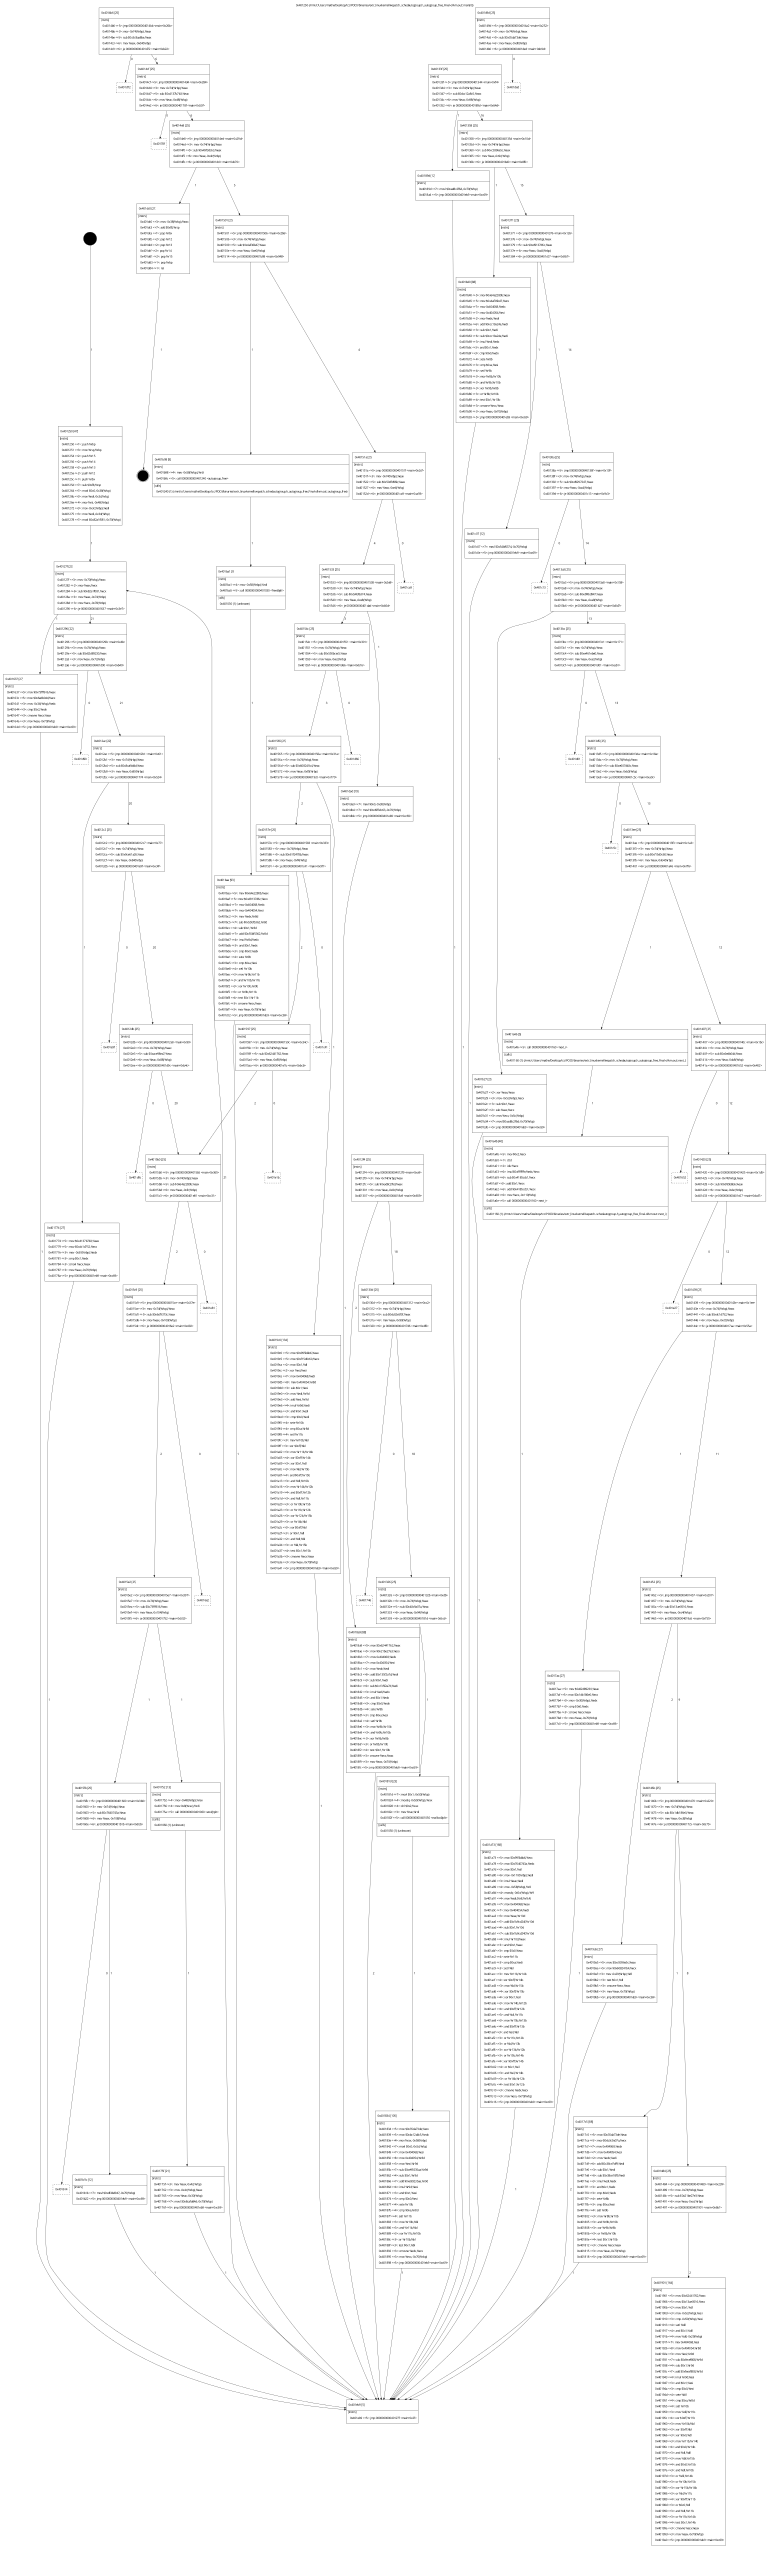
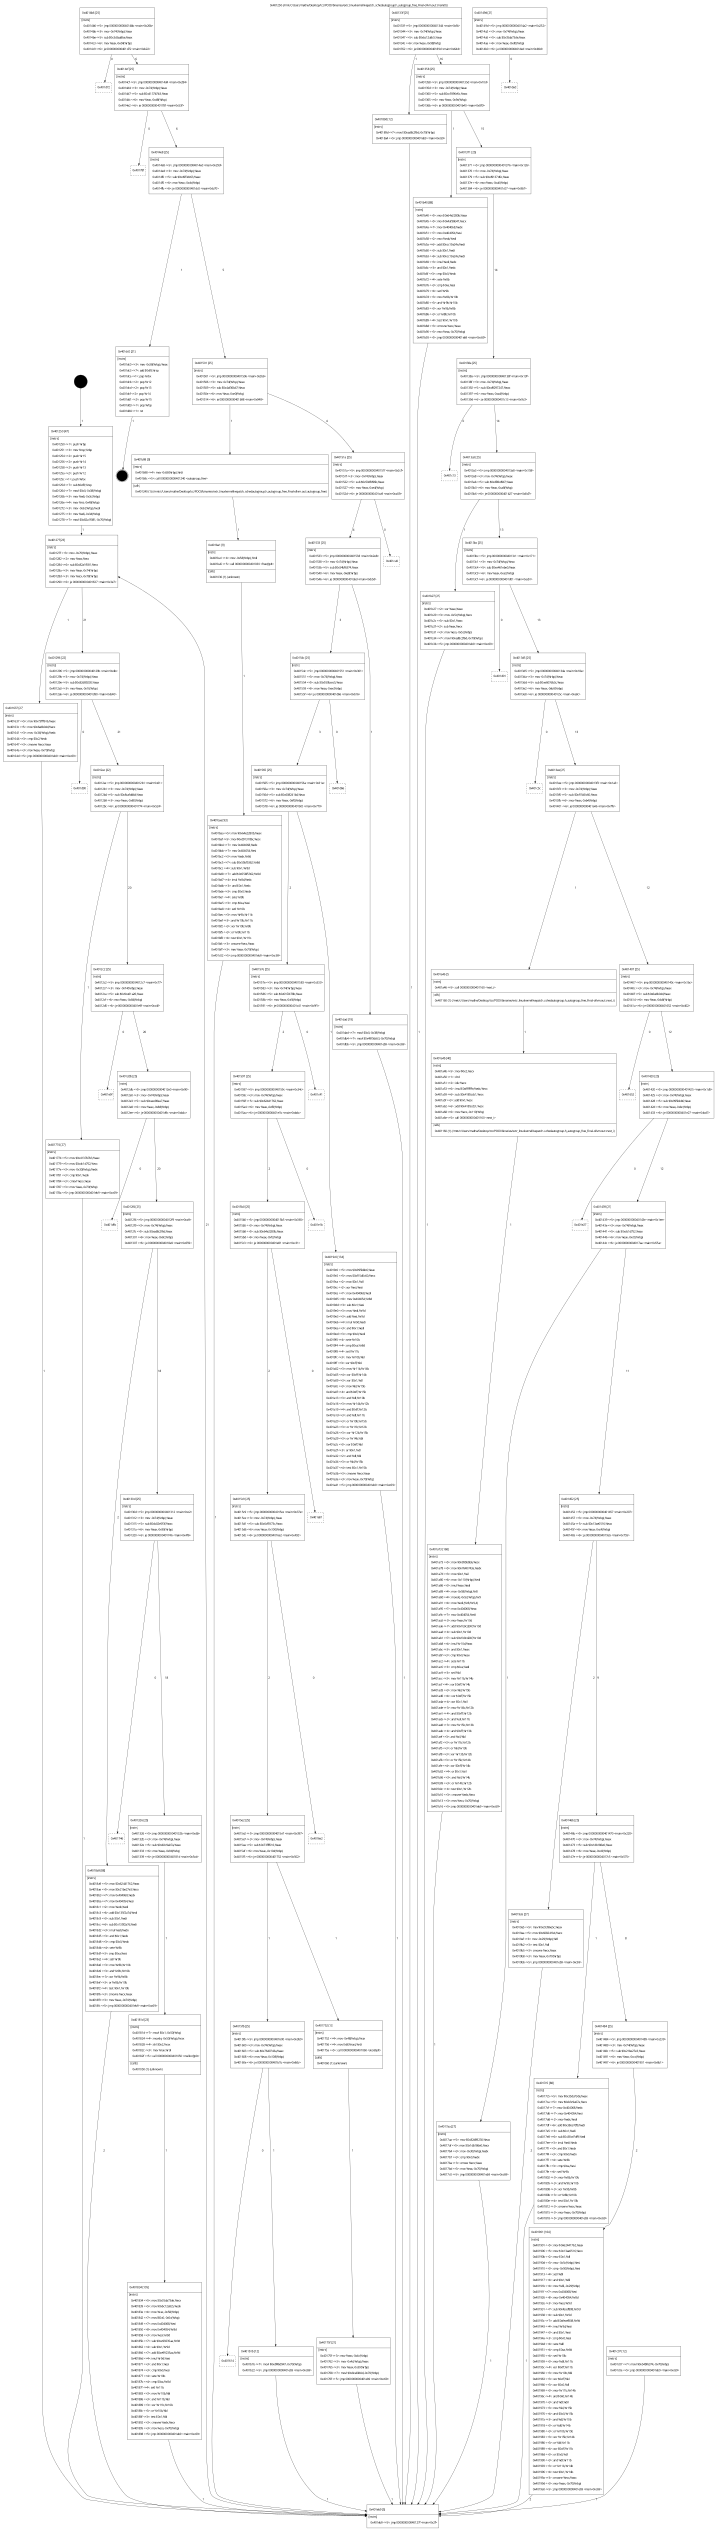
edge "0x401371 [25]" -> "0x401c07 [12]": removed, label "1"
edge "0x4012db [25]" -> "0x4015b0 [25]": now "0x4012db [25]" -> "0x4012f4 [25]"
edge "0x401901 [164]" -> "0x401eb9 [5]": added, label "2"
